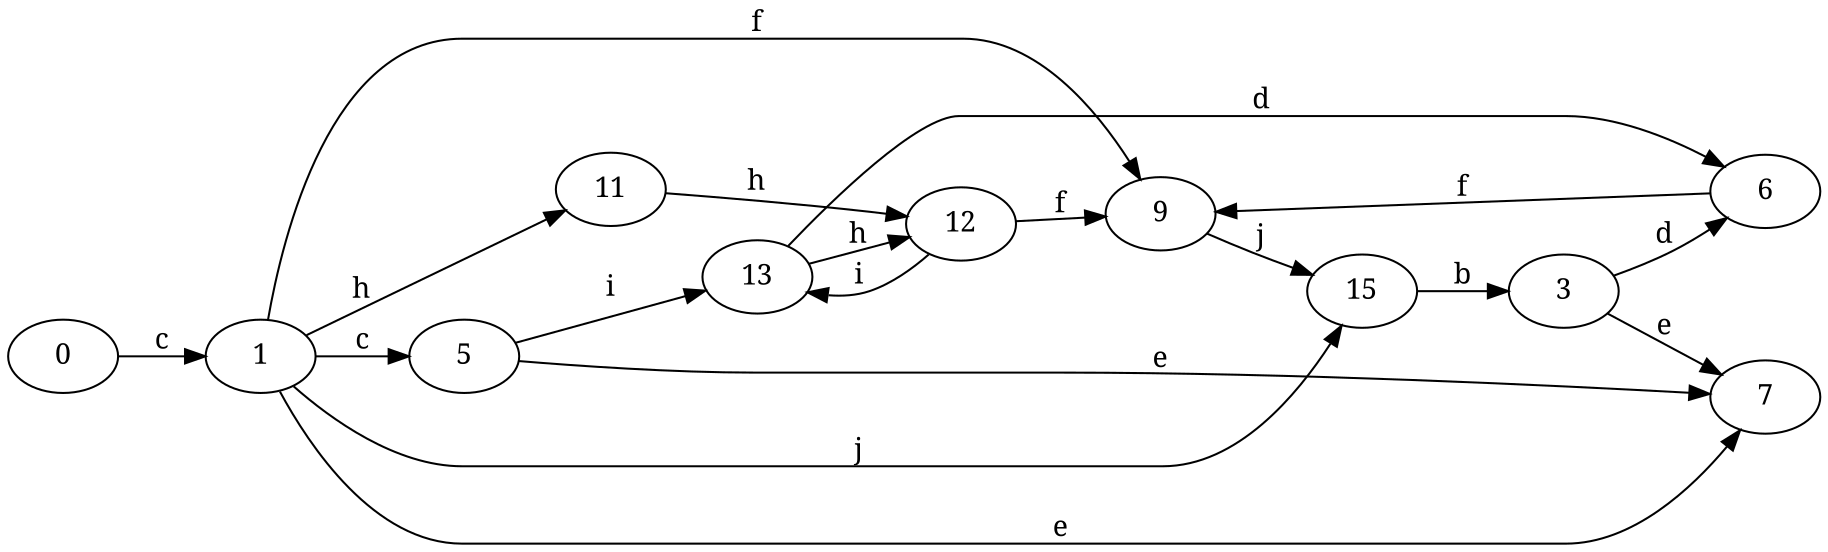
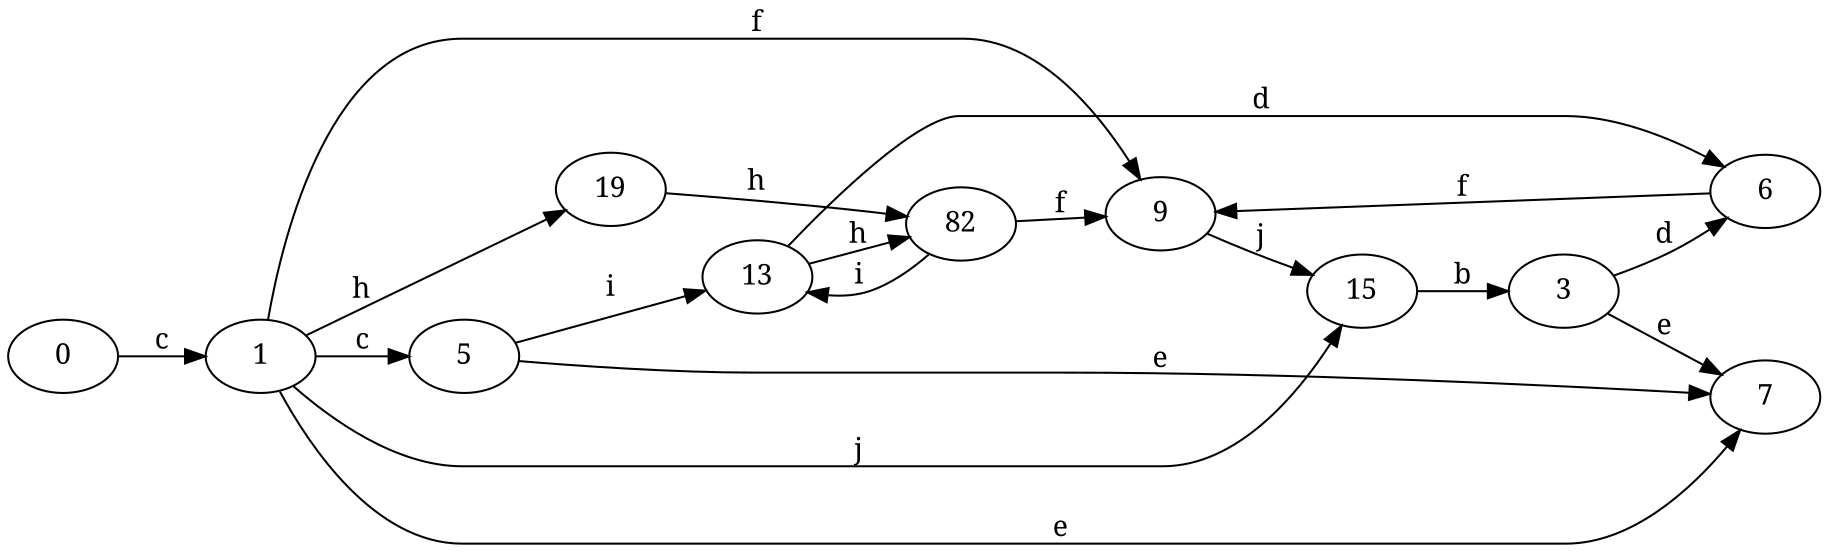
node "11": label "11" -> "19"
node "12": label "12" -> "82"
